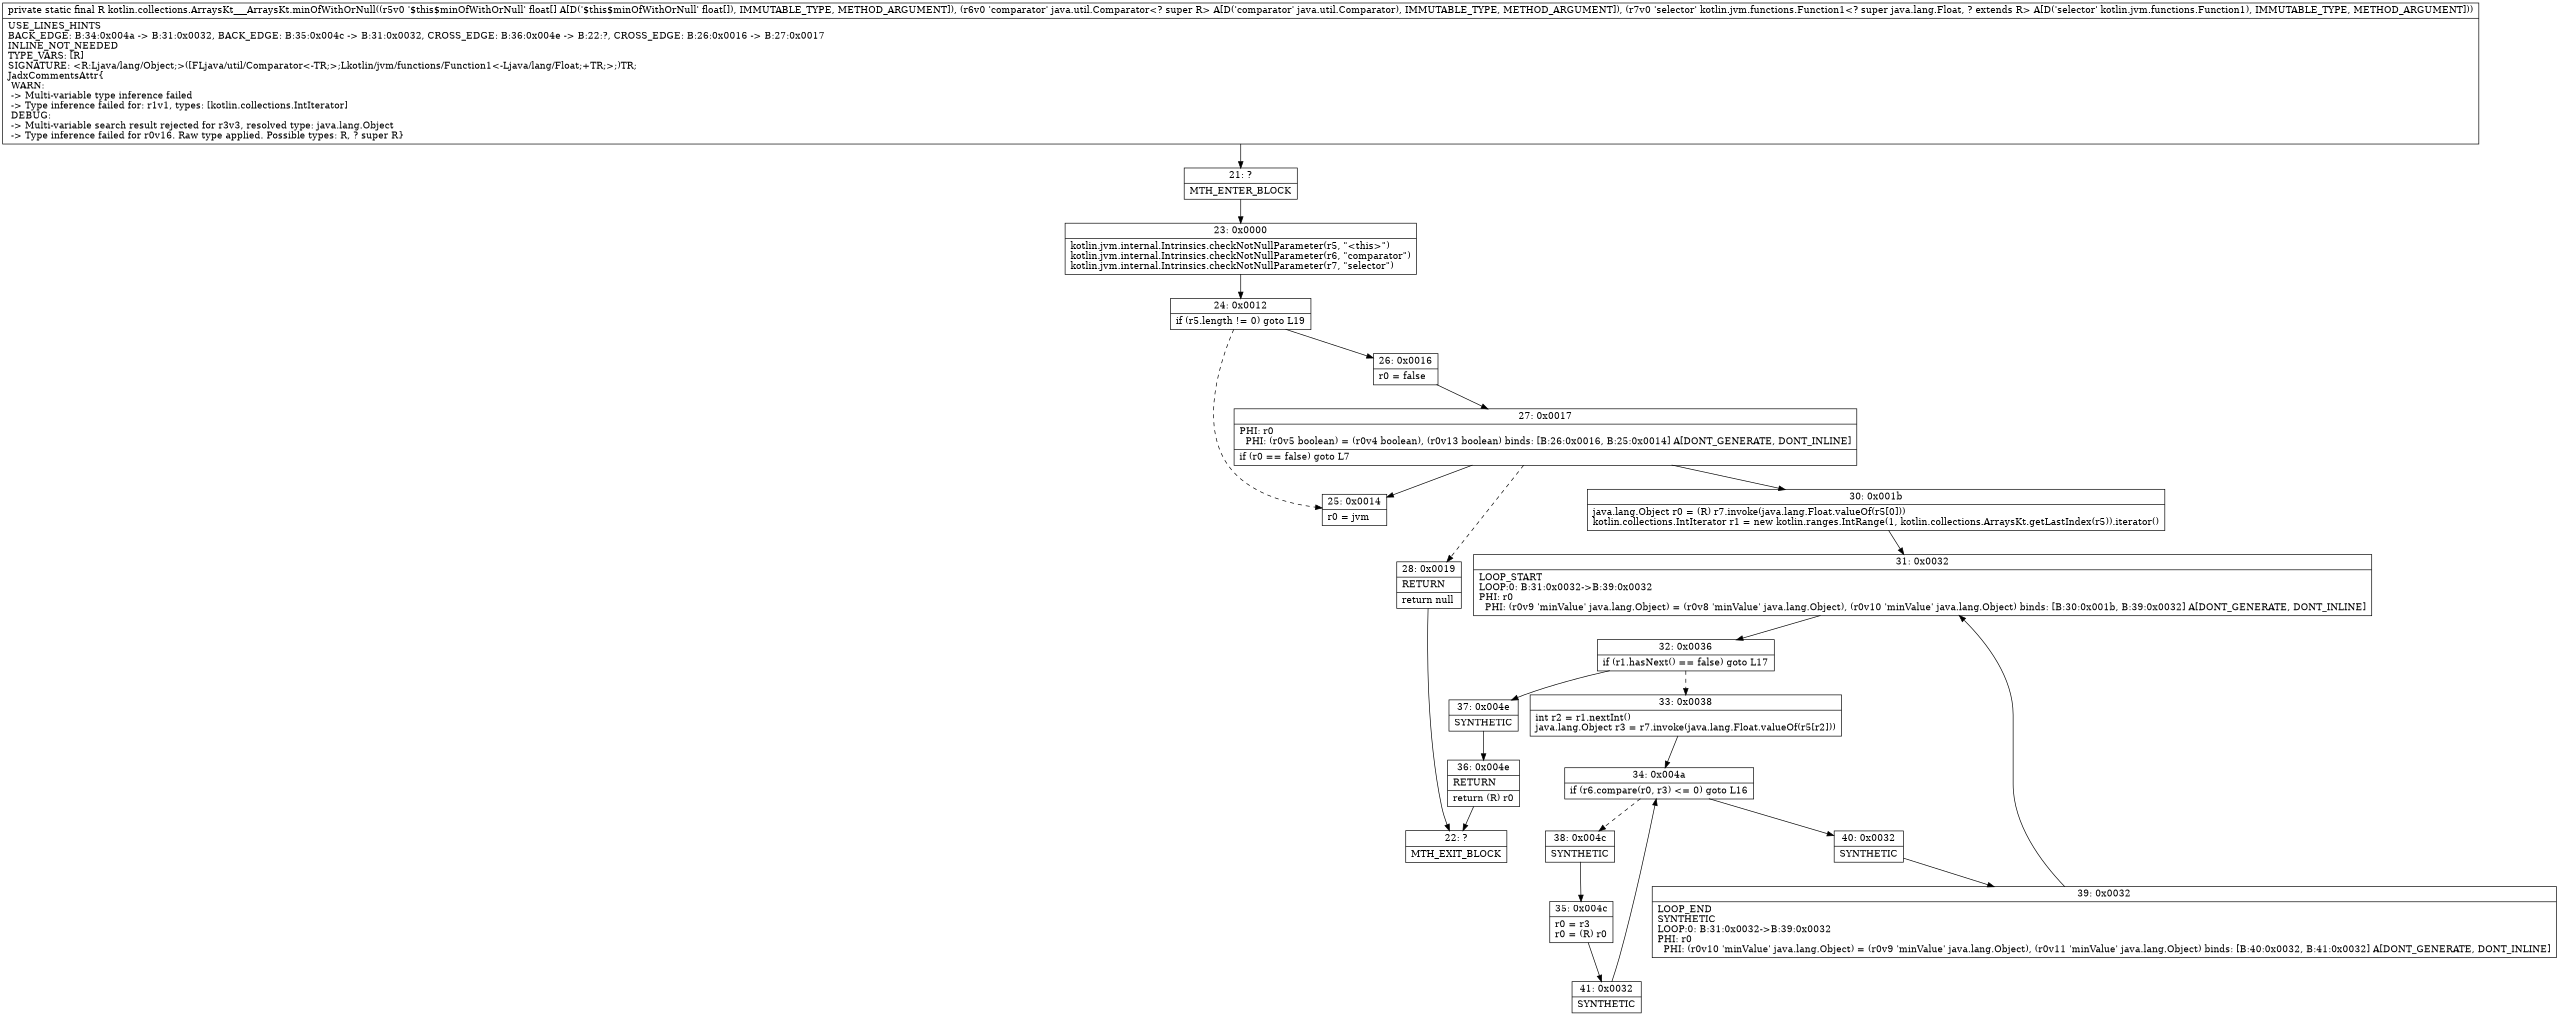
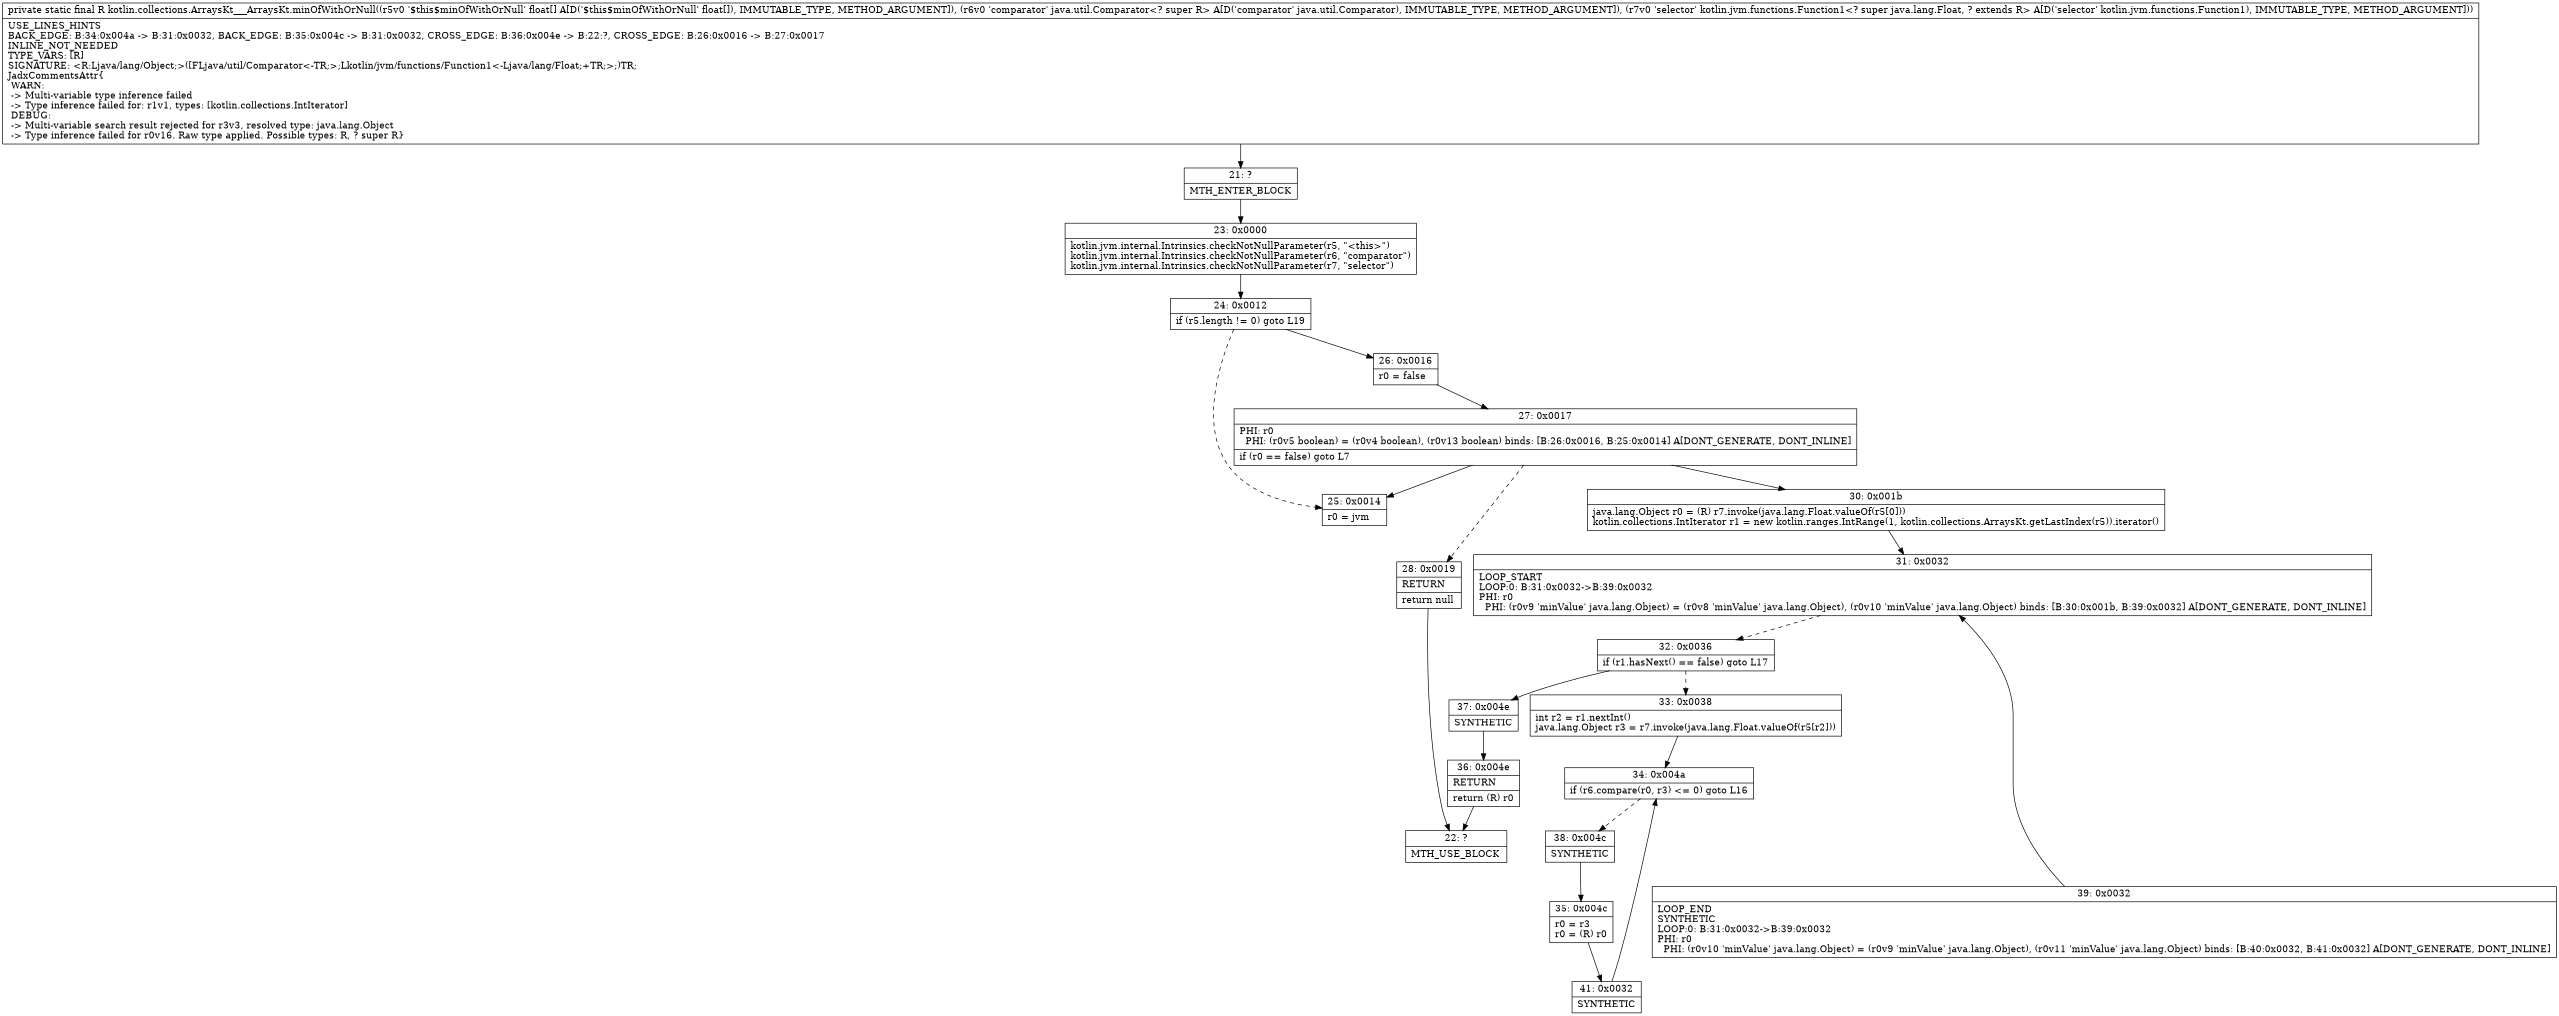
edge "31: 0x0032" -> "32: 0x0036": style solid -> dashed
node "40: 0x0032": removed
node "22: ?": text "MTH_EXIT_BLOCK" -> "MTH_USE_BLOCK"
